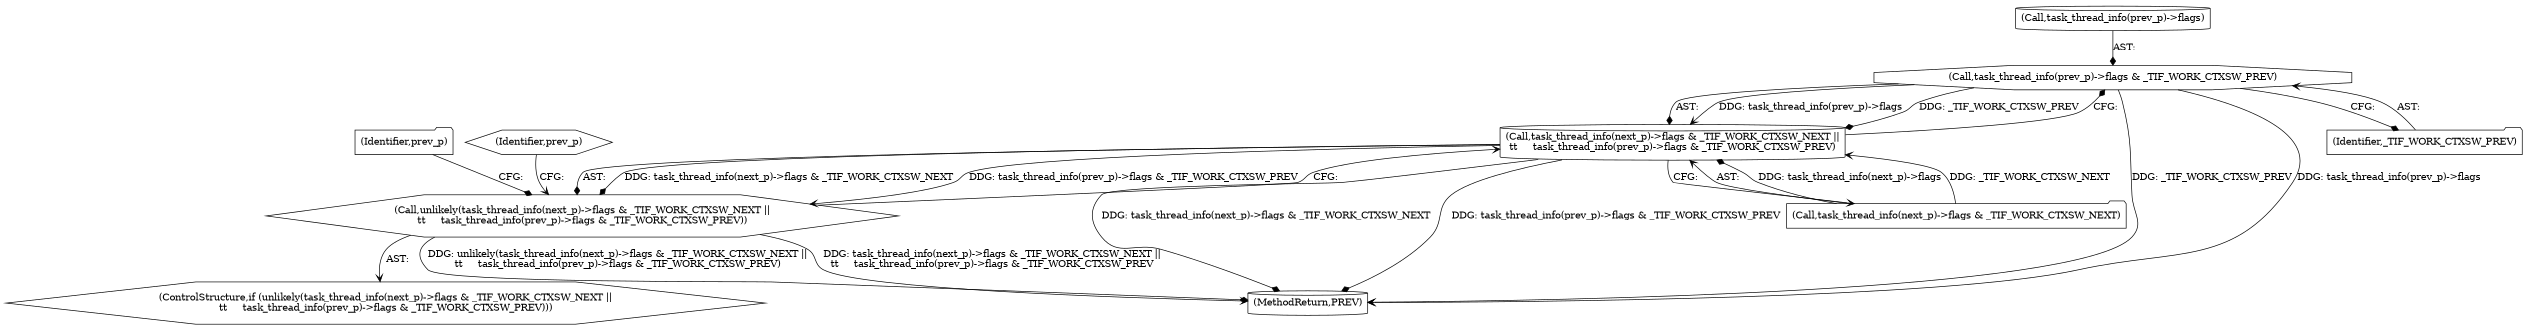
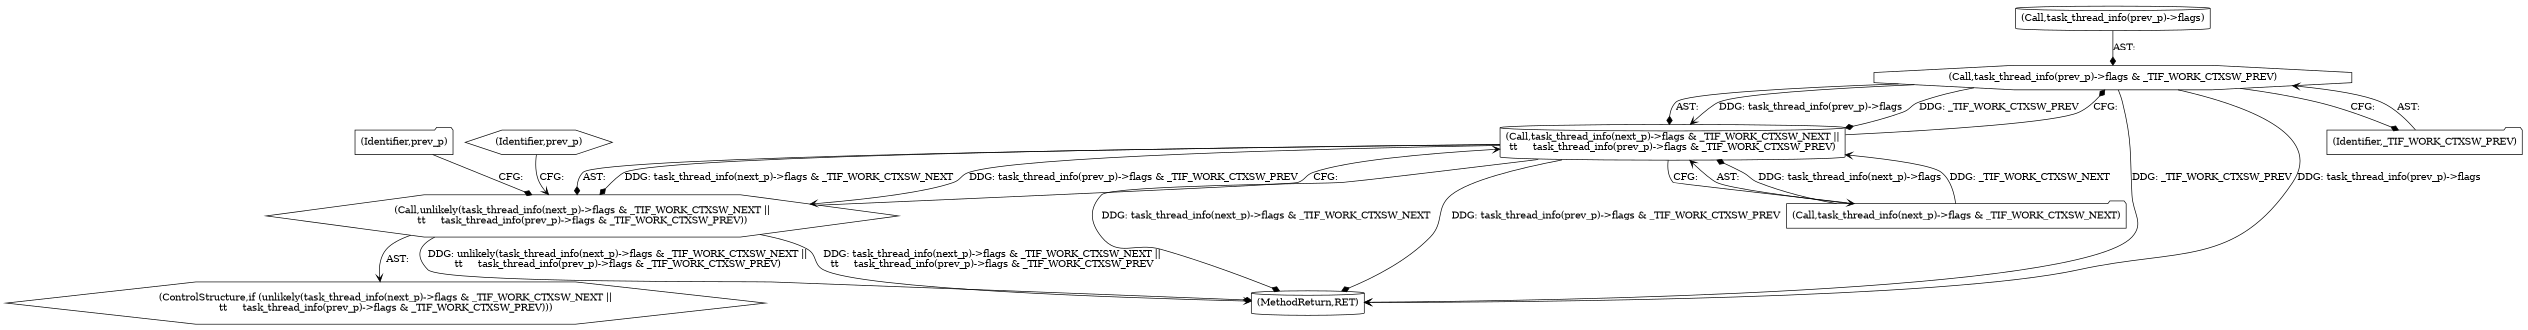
node "(MethodReturn,PREV)": label "(MethodReturn,PREV)" -> "(MethodReturn,RET)"
